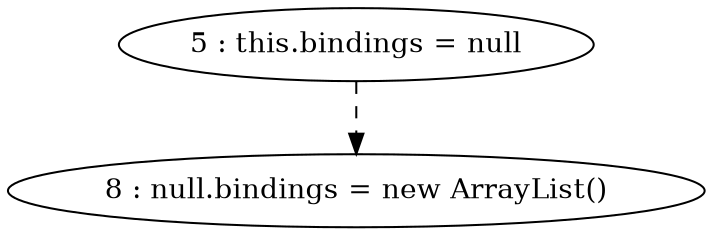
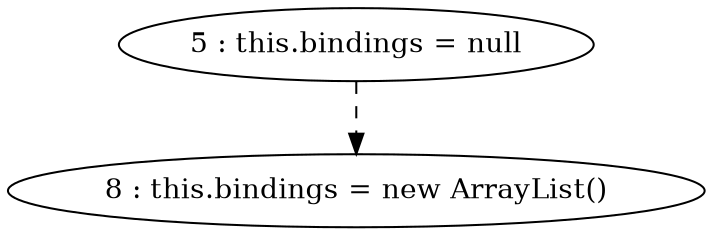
node "8 : null.bindings = new ArrayList()": label "8 : null.bindings = new ArrayList()" -> "8 : this.bindings = new ArrayList()"
